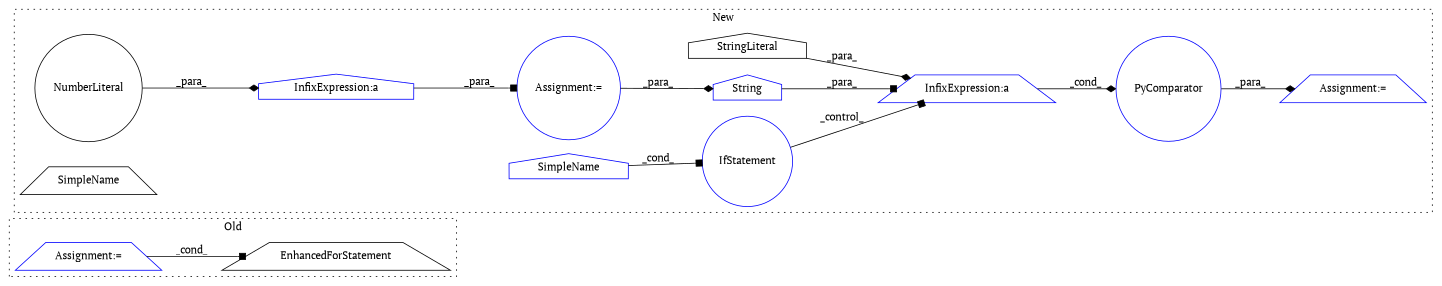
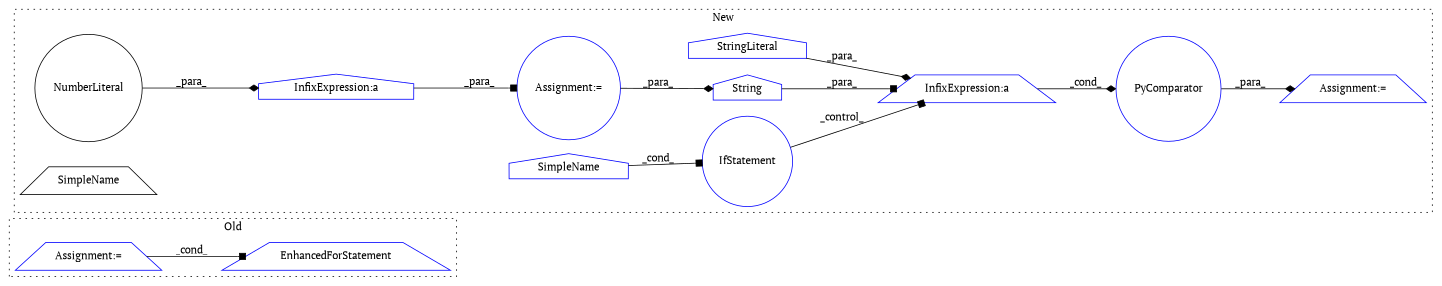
node "StringLiteral": color black -> blue
node "EnhancedForStatement": color black -> blue
